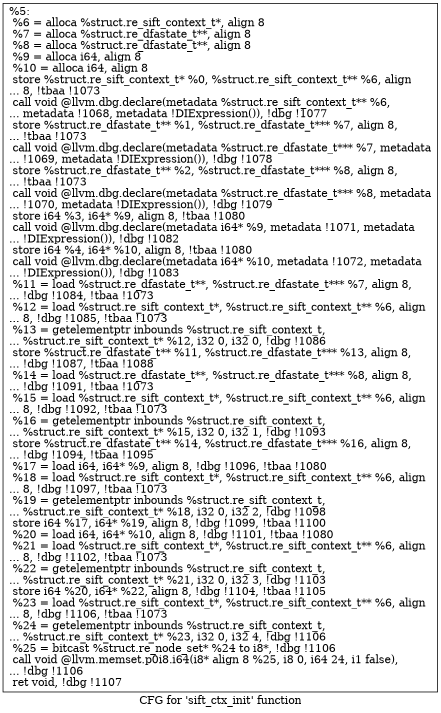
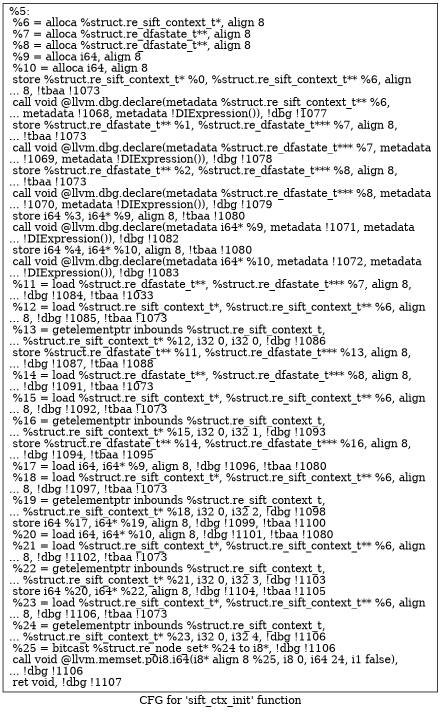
node "%5:": text "... !dbg !1084, !tbaa !1073" -> "... !dbg !1084, !tbaa !1033"
